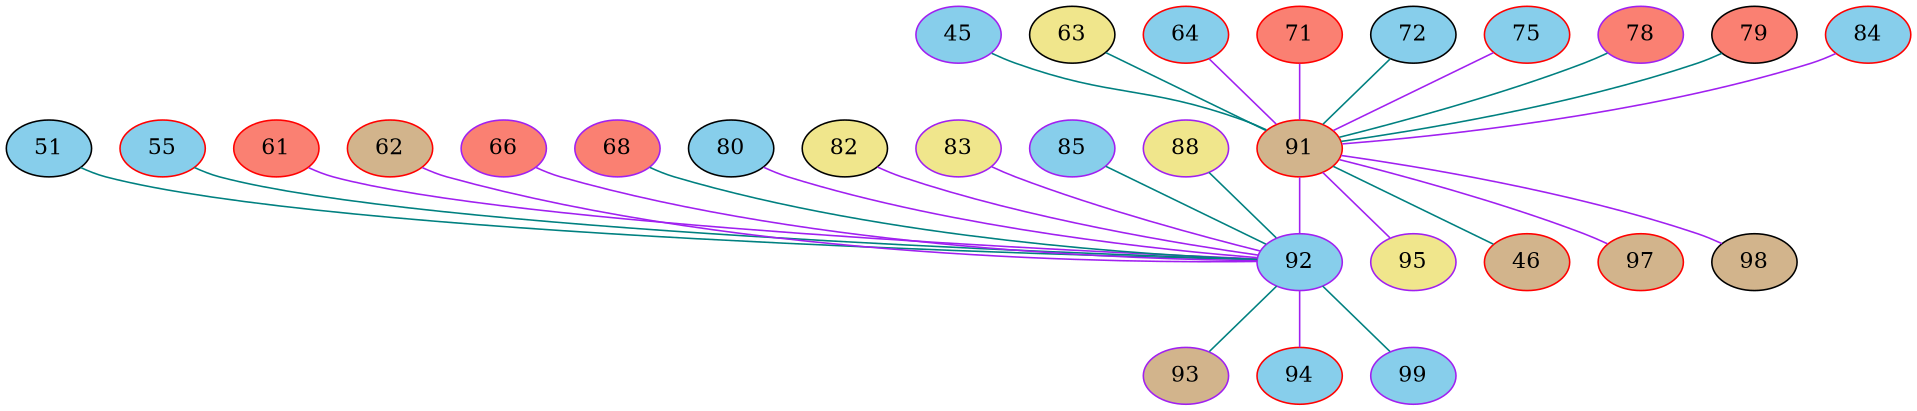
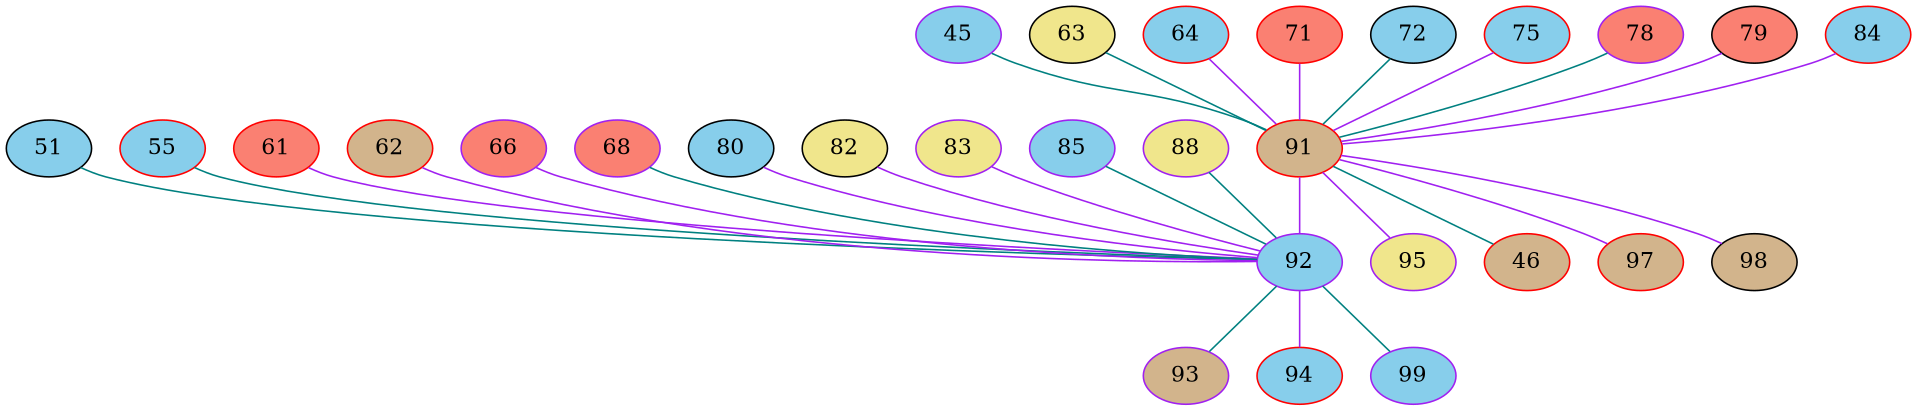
edge "79" -- "91": color teal -> purple
